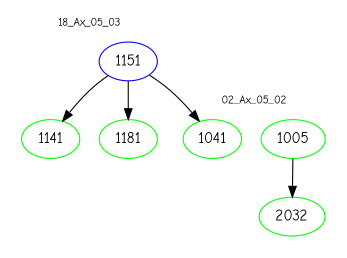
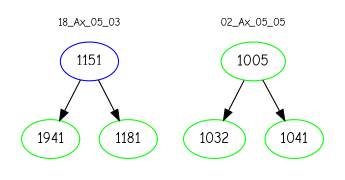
edge "1151" -> "1041": now "1005" -> "1041"
cluster "02_Ax_05_02": label "02_Ax_05_02" -> "02_Ax_05_05"
node "1141": label "1141" -> "1941"
node "2032": label "2032" -> "1032"
